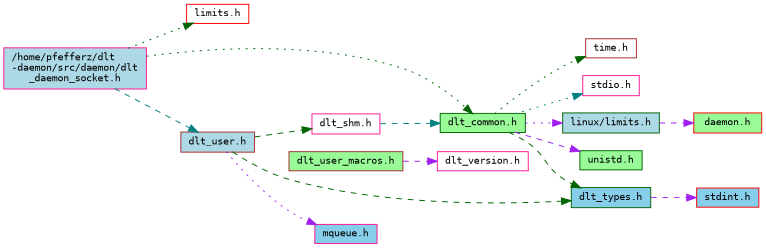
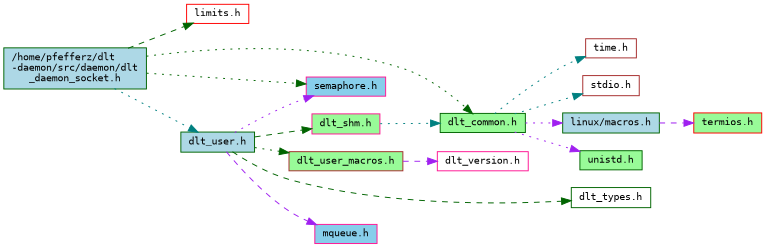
edge "/home/pfefferz/dlt -daemon/src/daemon/dlt _daemon_socket.h" -> "limits.h": style dotted -> dashed
node "/home/pfefferz/dlt -daemon/src/daemon/dlt _daemon_socket.h": color deeppink -> darkgreen
edge "dlt_common.h" -> "time.h": color darkgreen -> teal
node "stdio.h": color deeppink -> brown
node "semaphore.h": added
edge "/home/pfefferz/dlt -daemon/src/daemon/dlt _daemon_socket.h" -> "dlt_user.h": style dashed -> dotted
node "linux/limits.h": label "linux/limits.h" -> "linux/macros.h"
node "daemon.h": label "daemon.h" -> "termios.h"
node "dlt_shm.h": fillcolor white -> palegreen
edge "dlt_shm.h" -> "dlt_common.h": style dashed -> dotted
edge "dlt_common.h" -> "unistd.h": style dashed -> dotted
node "dlt_user.h": color brown -> darkgreen
edge "dlt_user.h" -> "dlt_user_macros.h": added
edge "dlt_common.h" -> "dlt_types.h": removed
edge "dlt_user.h" -> "mqueue.h": style dotted -> dashed
node "dlt_types.h": fillcolor skyblue -> white
node "stdint.h": removed
